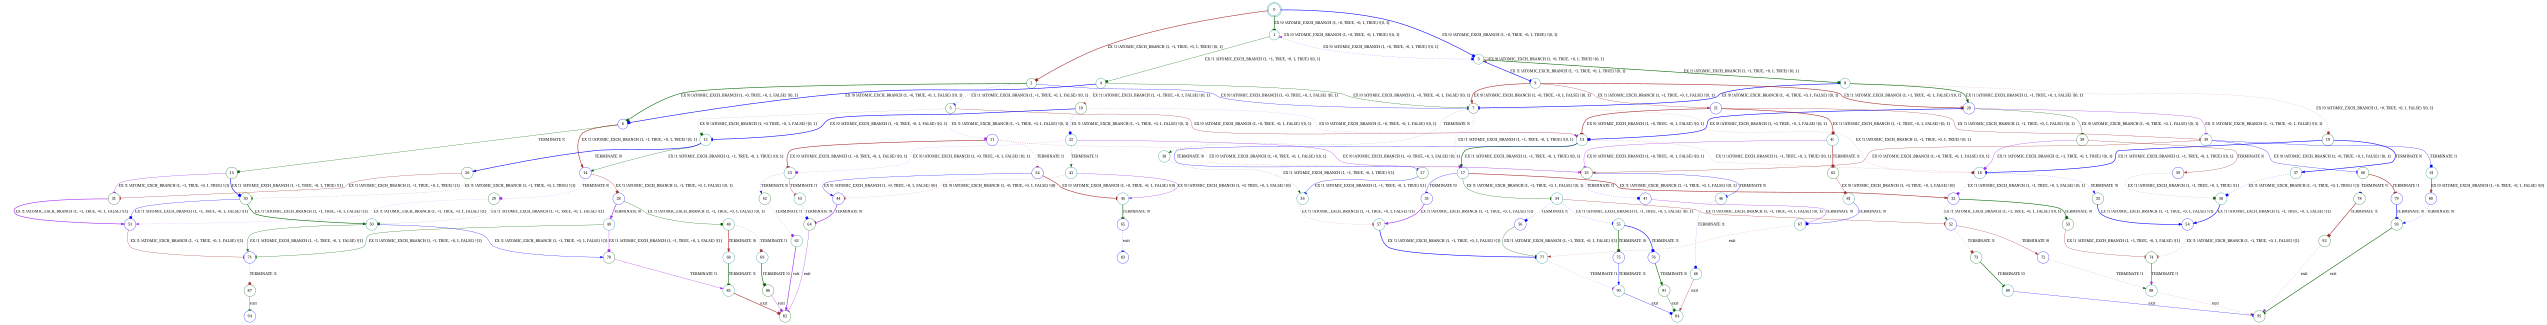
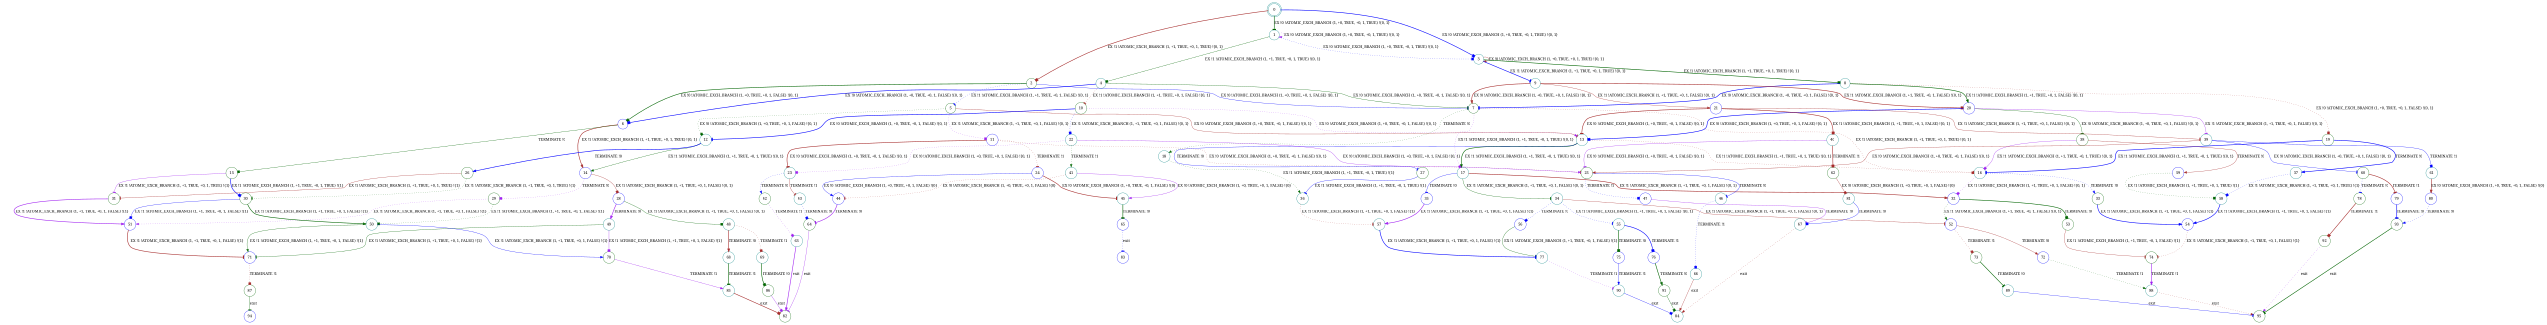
edge "67" -> "77": now "67" -> "84"
edge "51" -> "71": style solid -> bold
